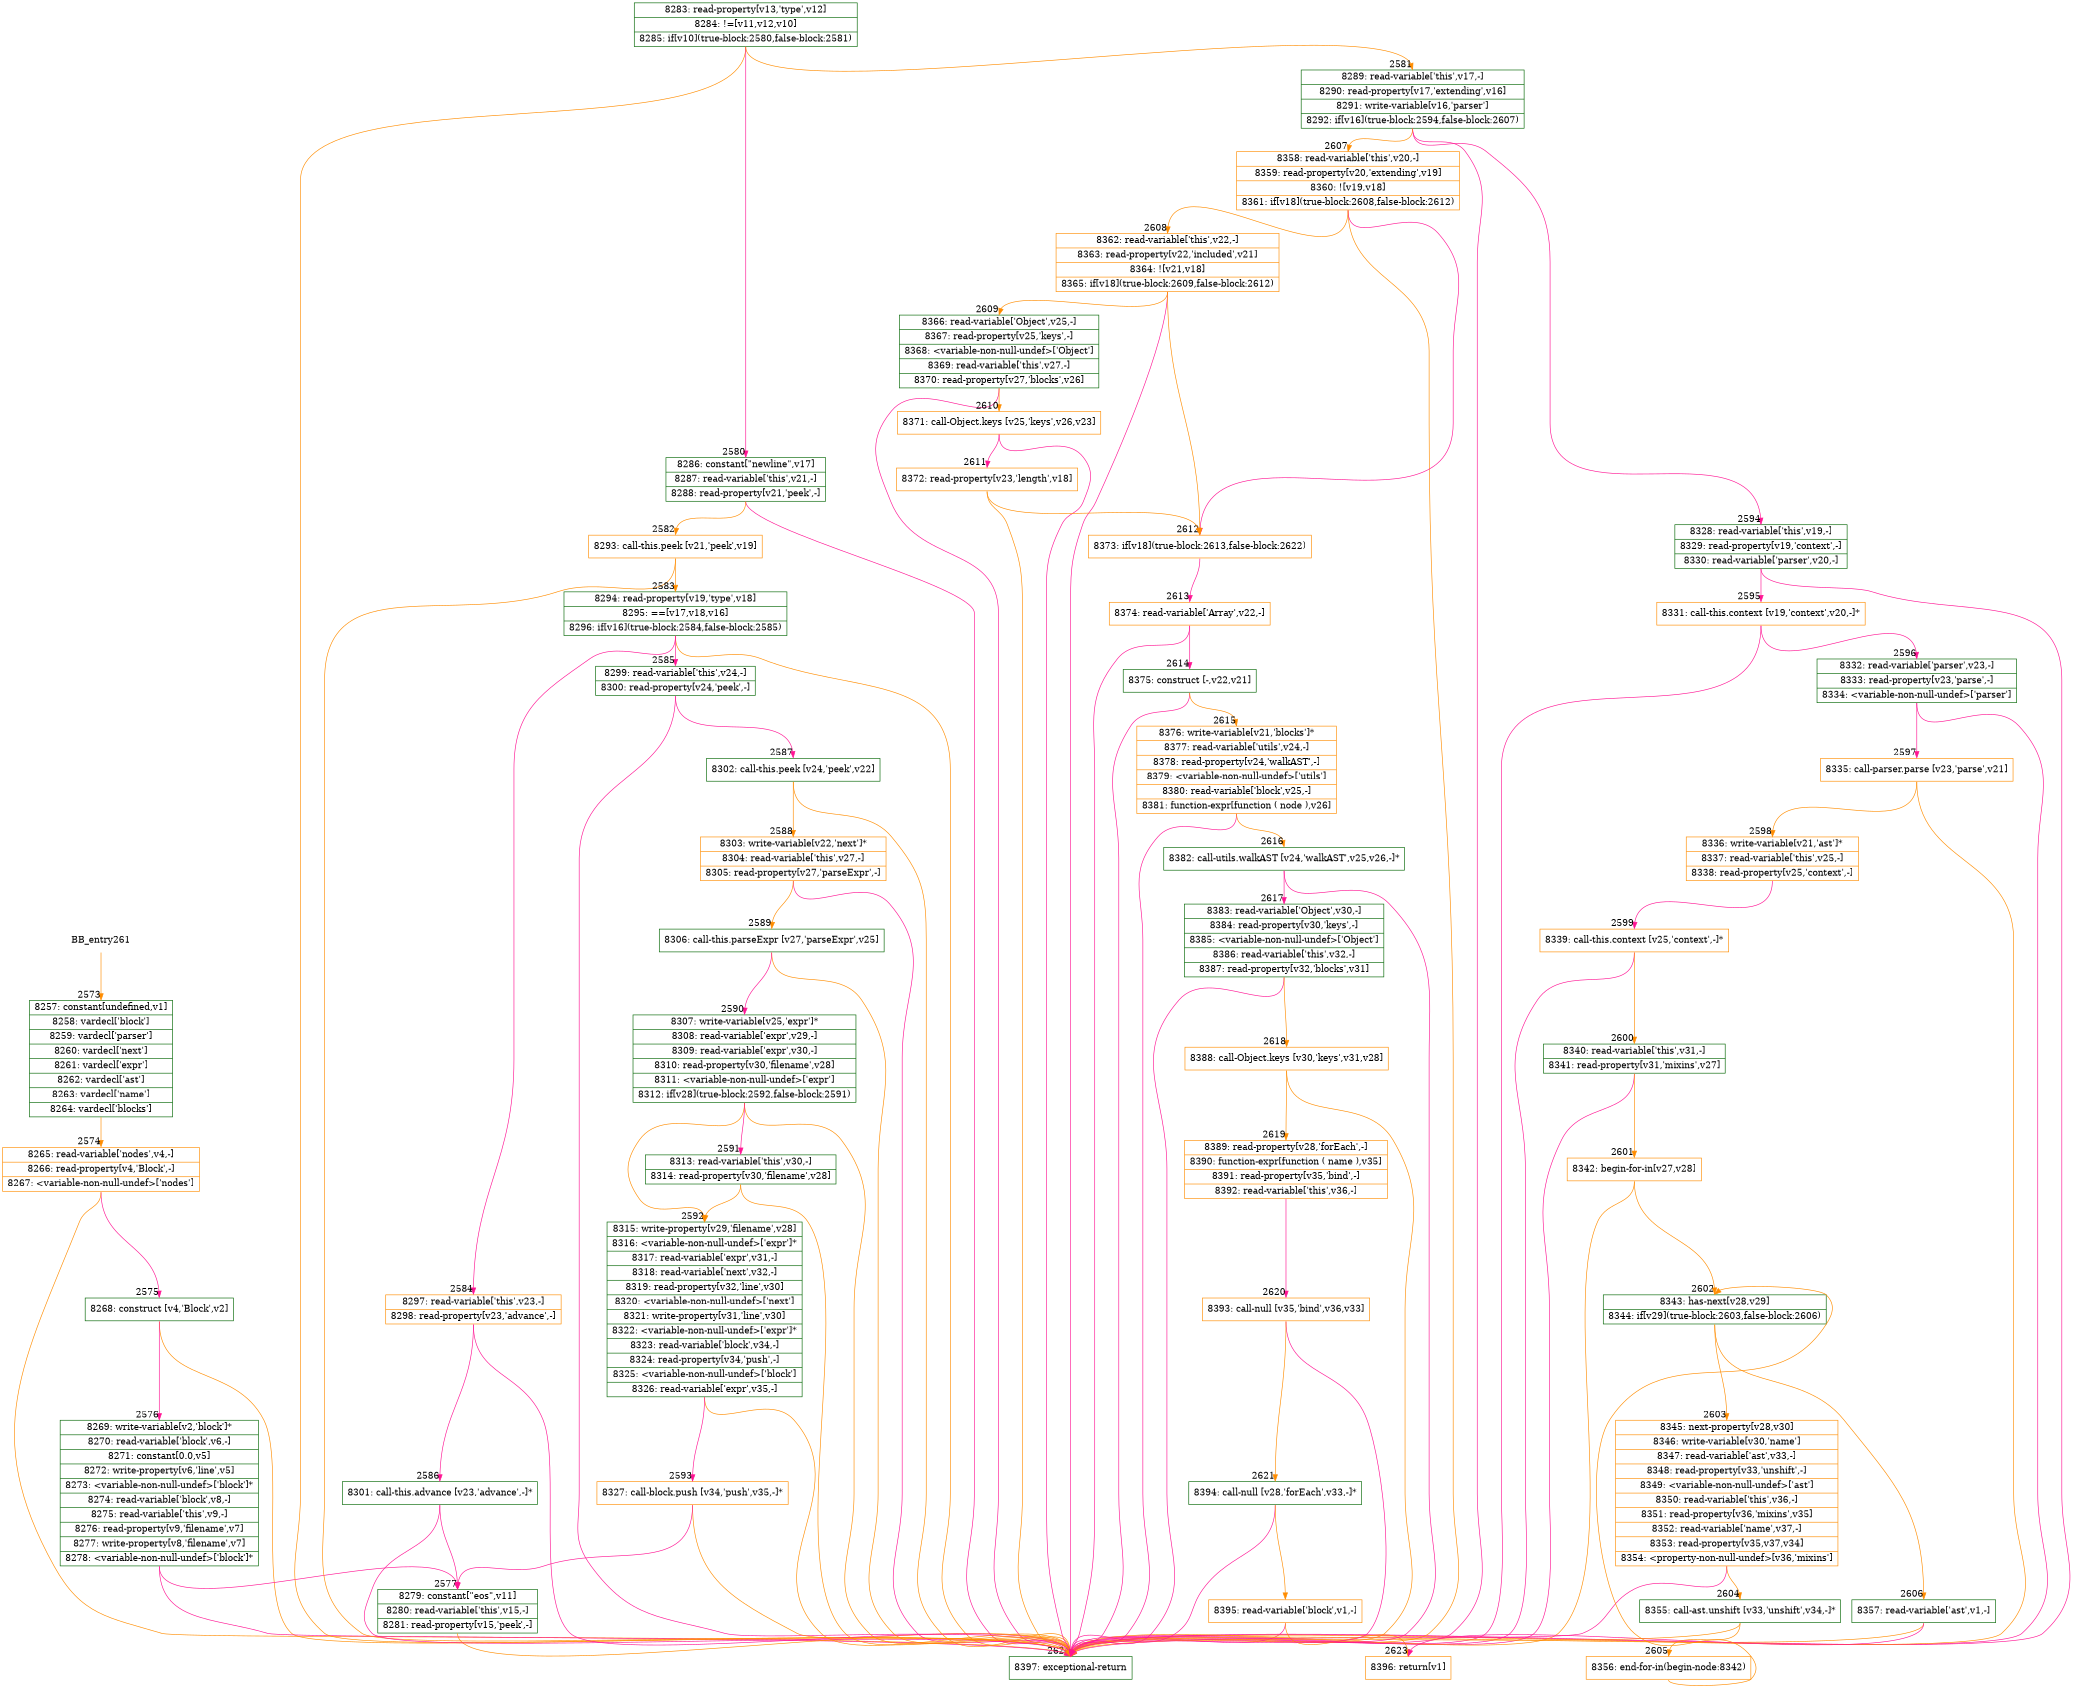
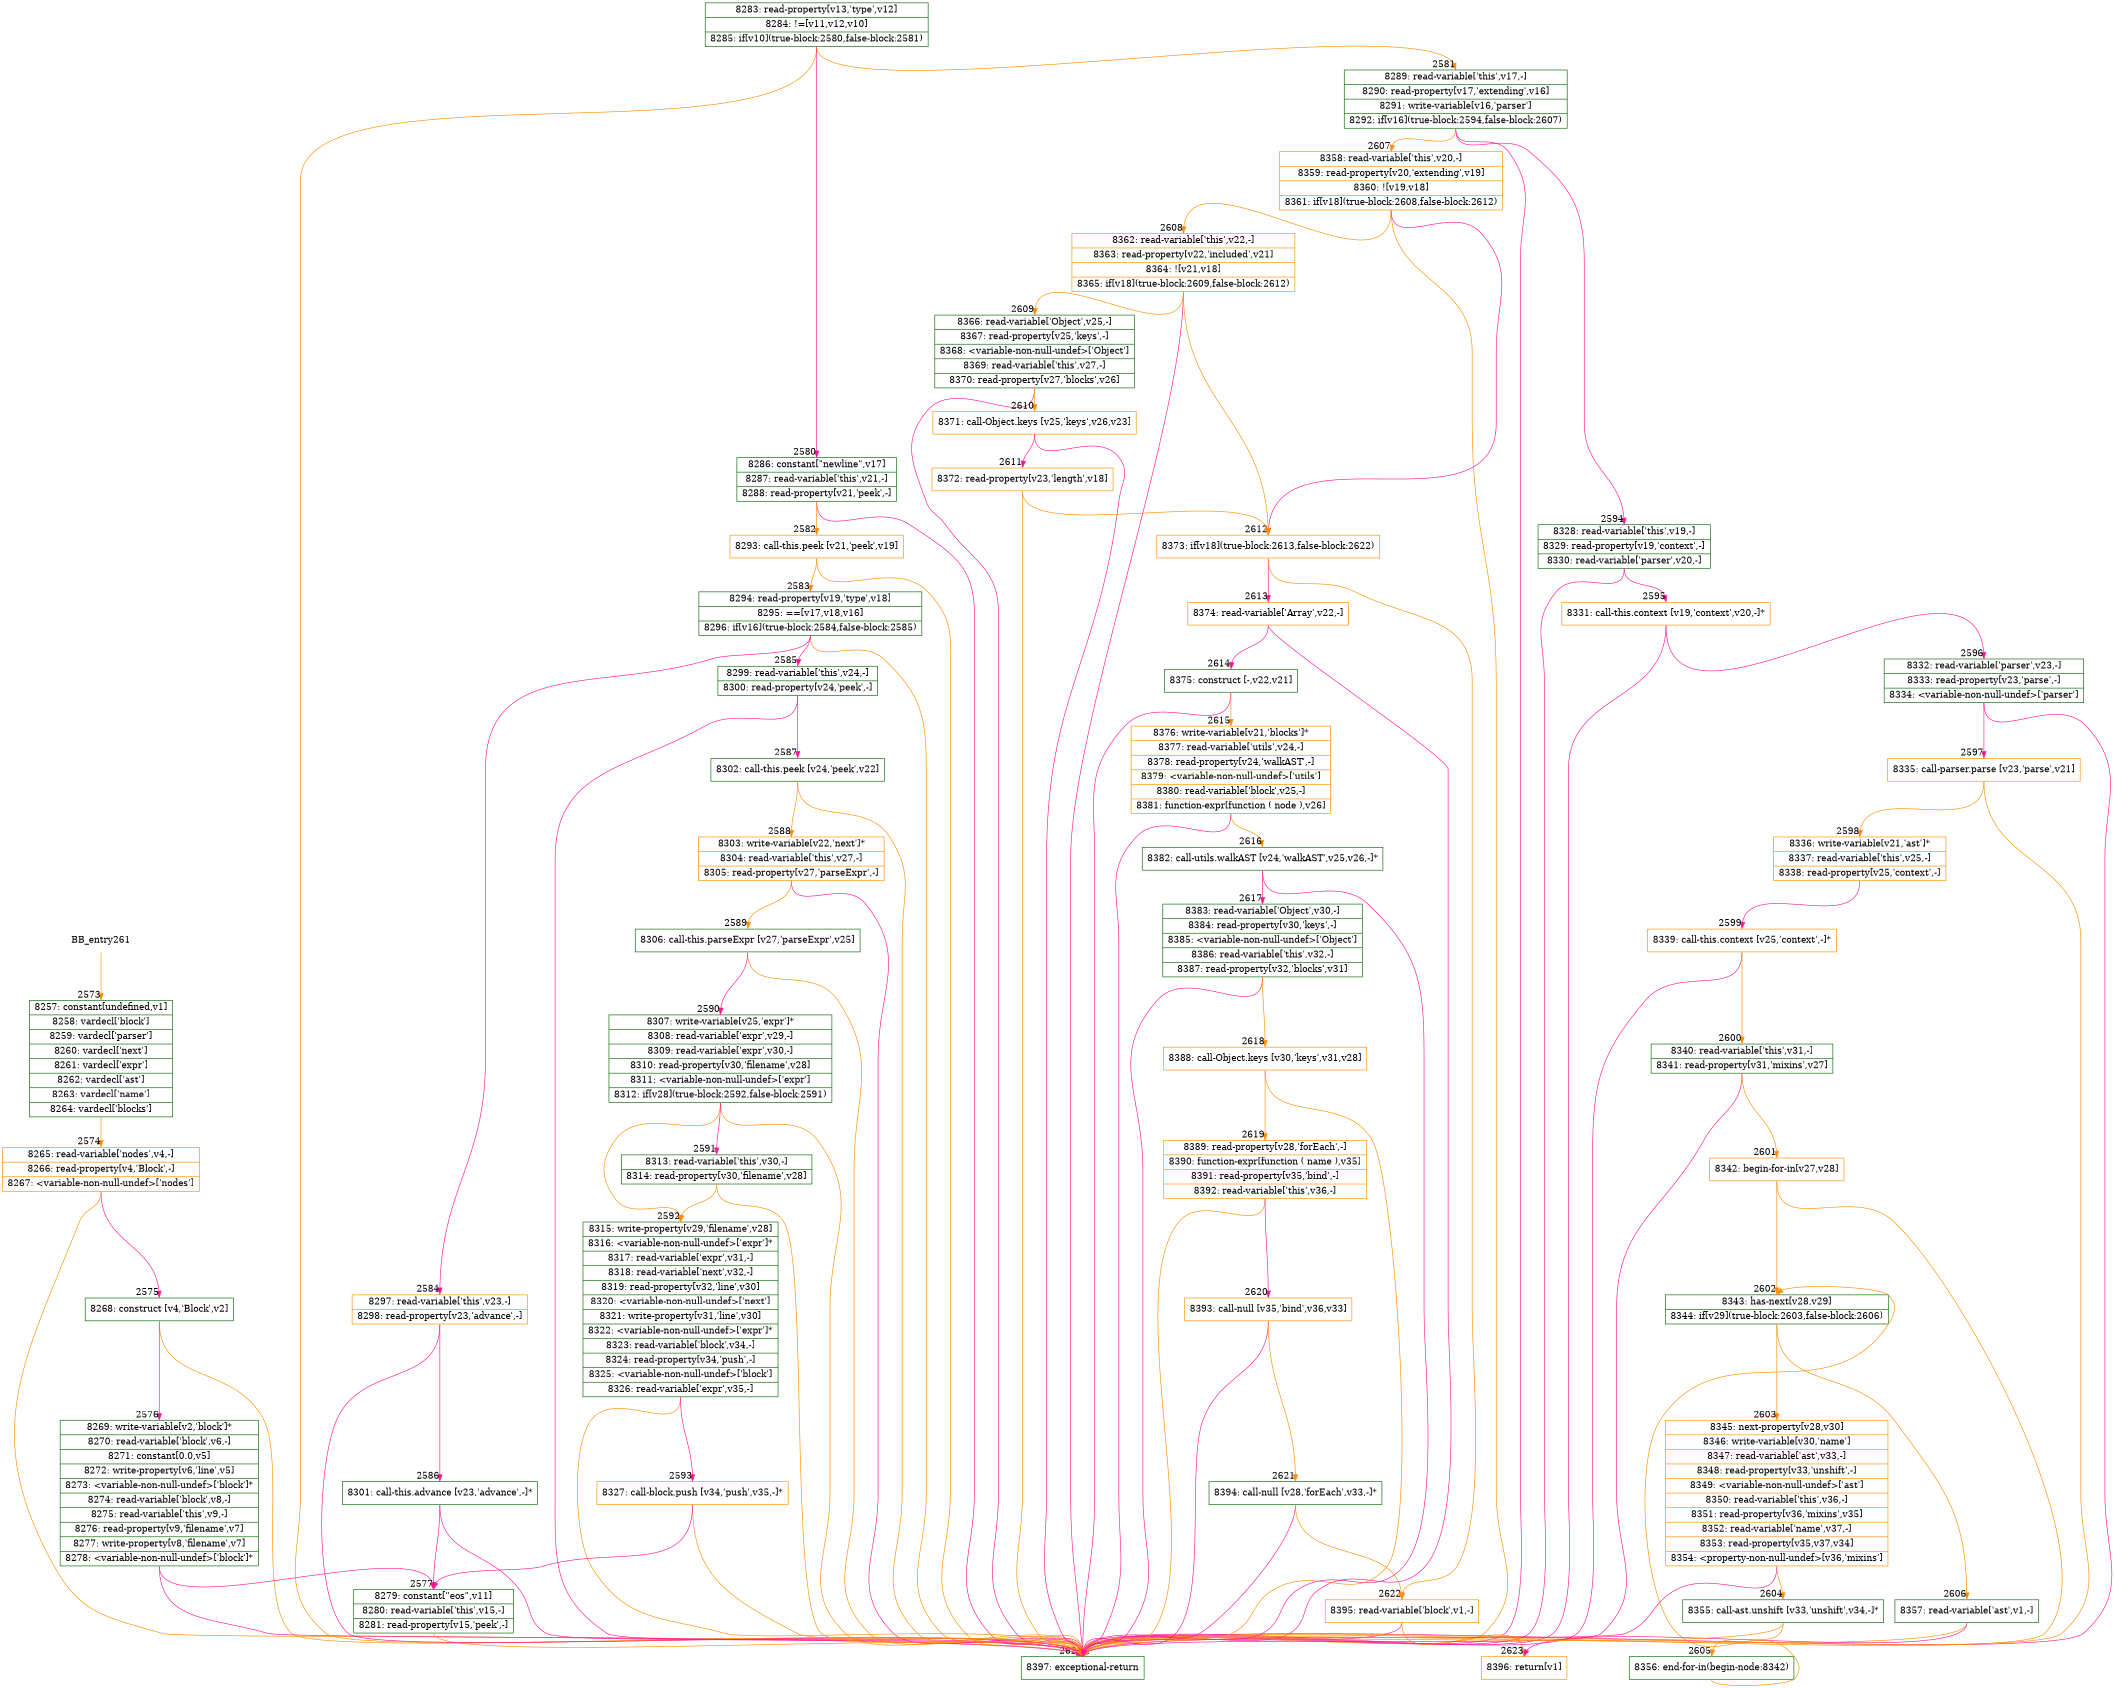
edge "8373: if[v18](true-block:2613,false-block:2622)" -> "8395: read-variable['block',v1,-]": added
edge "8389: read-property[v28,'forEach',-]" -> "8397: exceptional-return": added
node "8356: end-for-in(begin-node:8342)": color darkorange -> darkgreen
